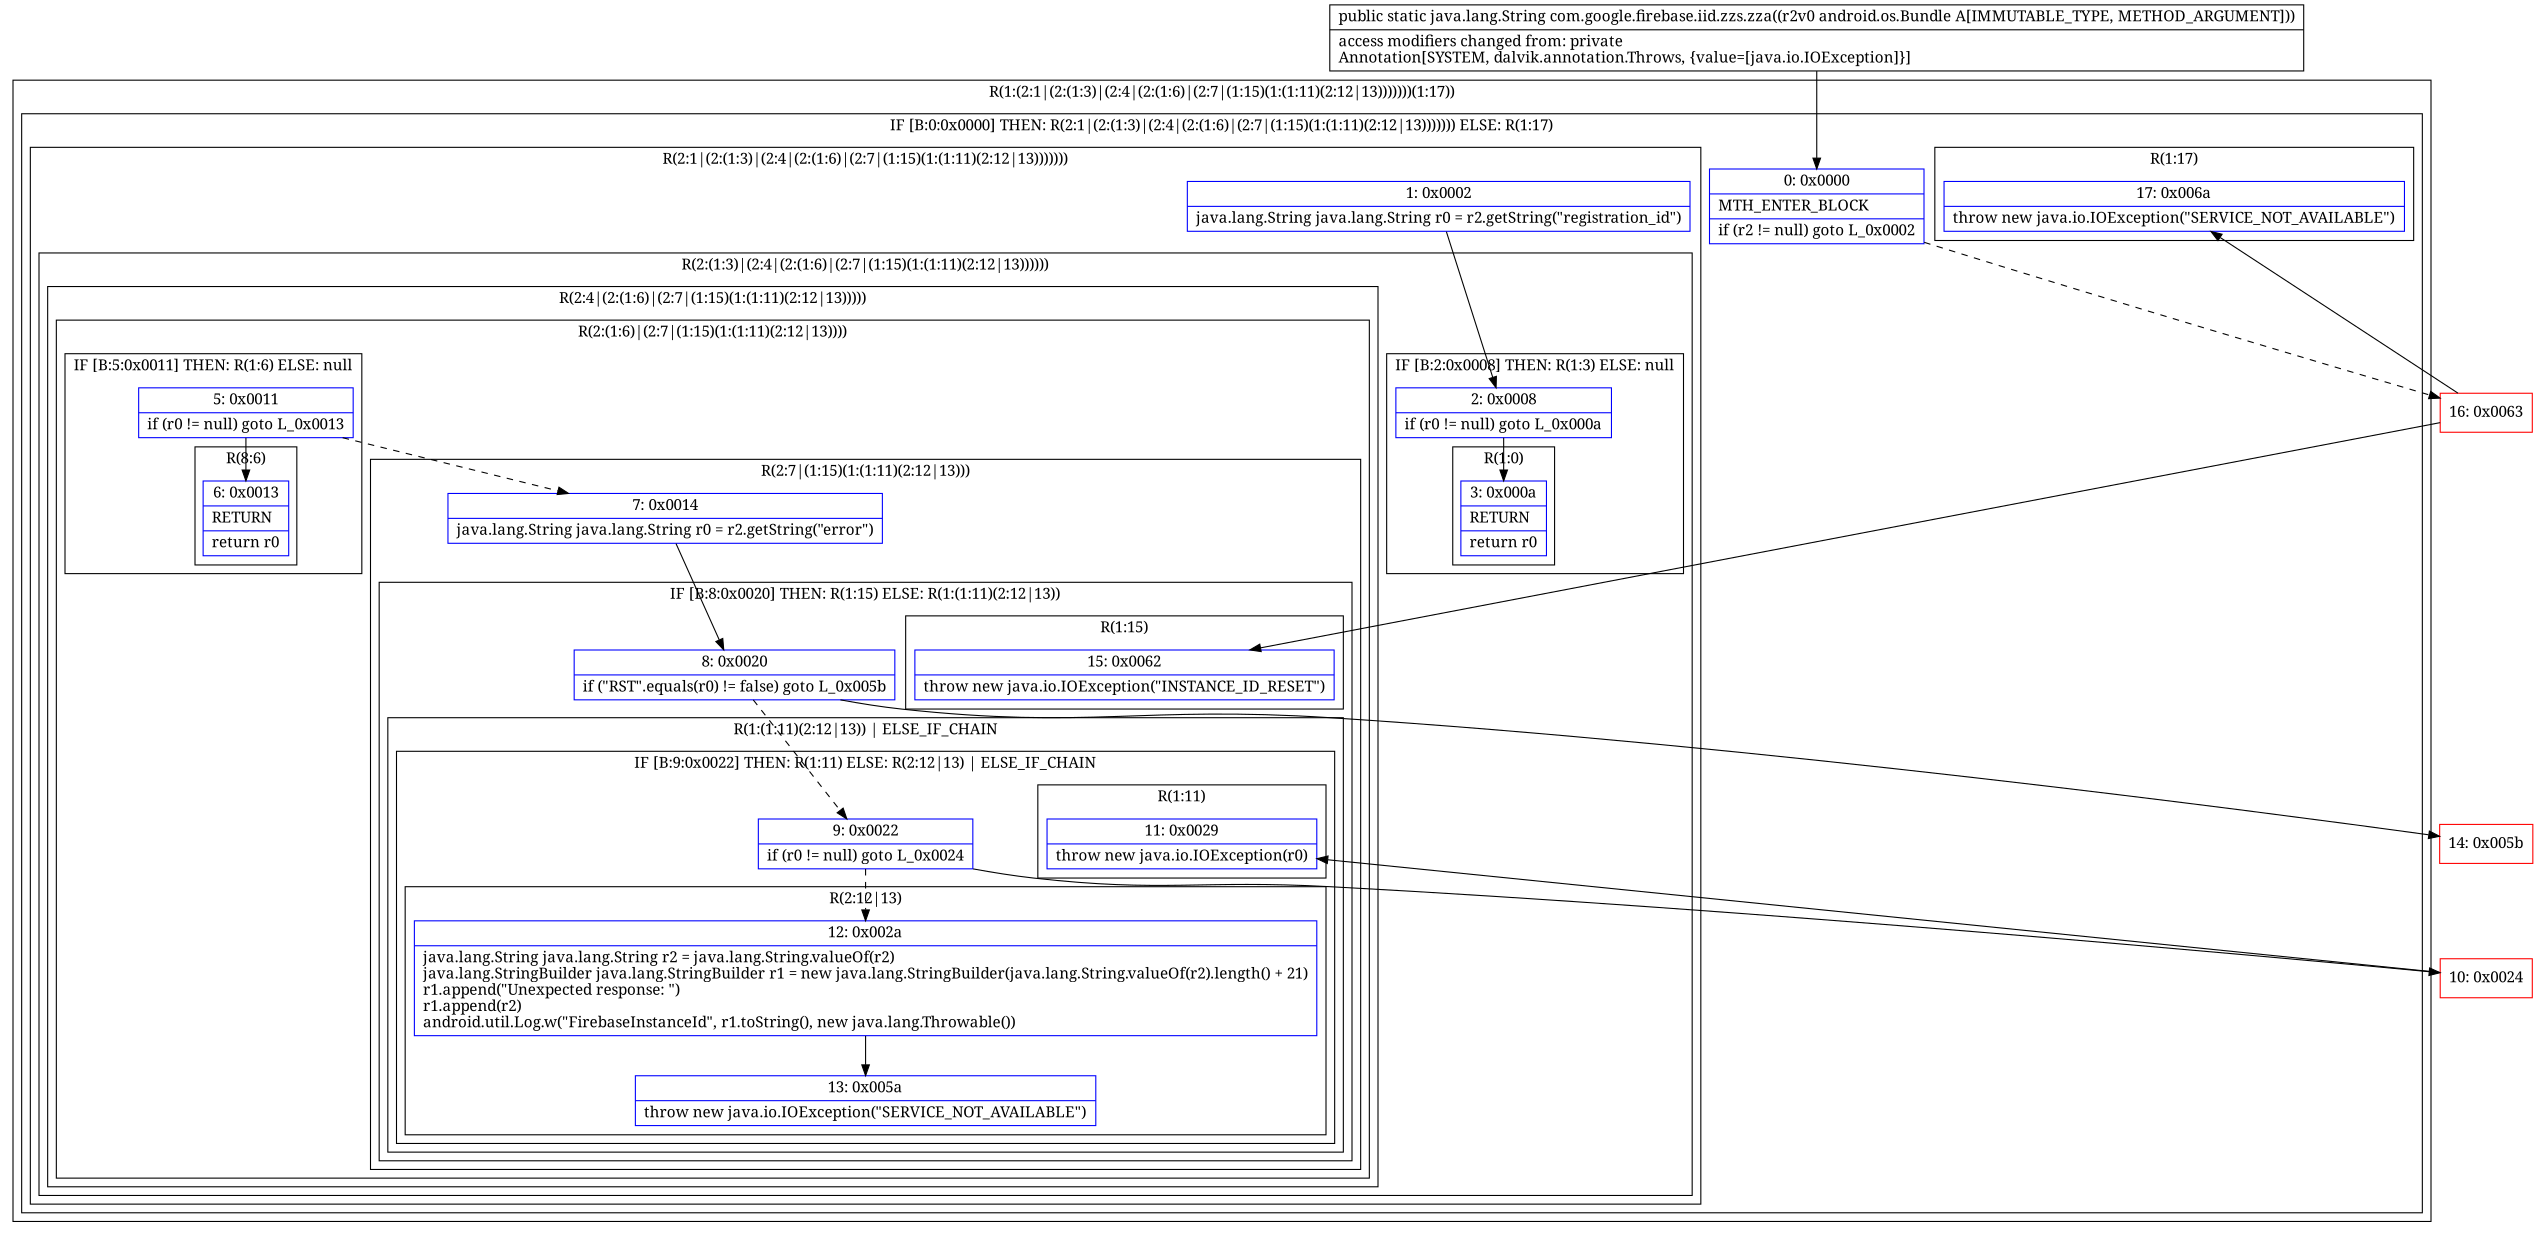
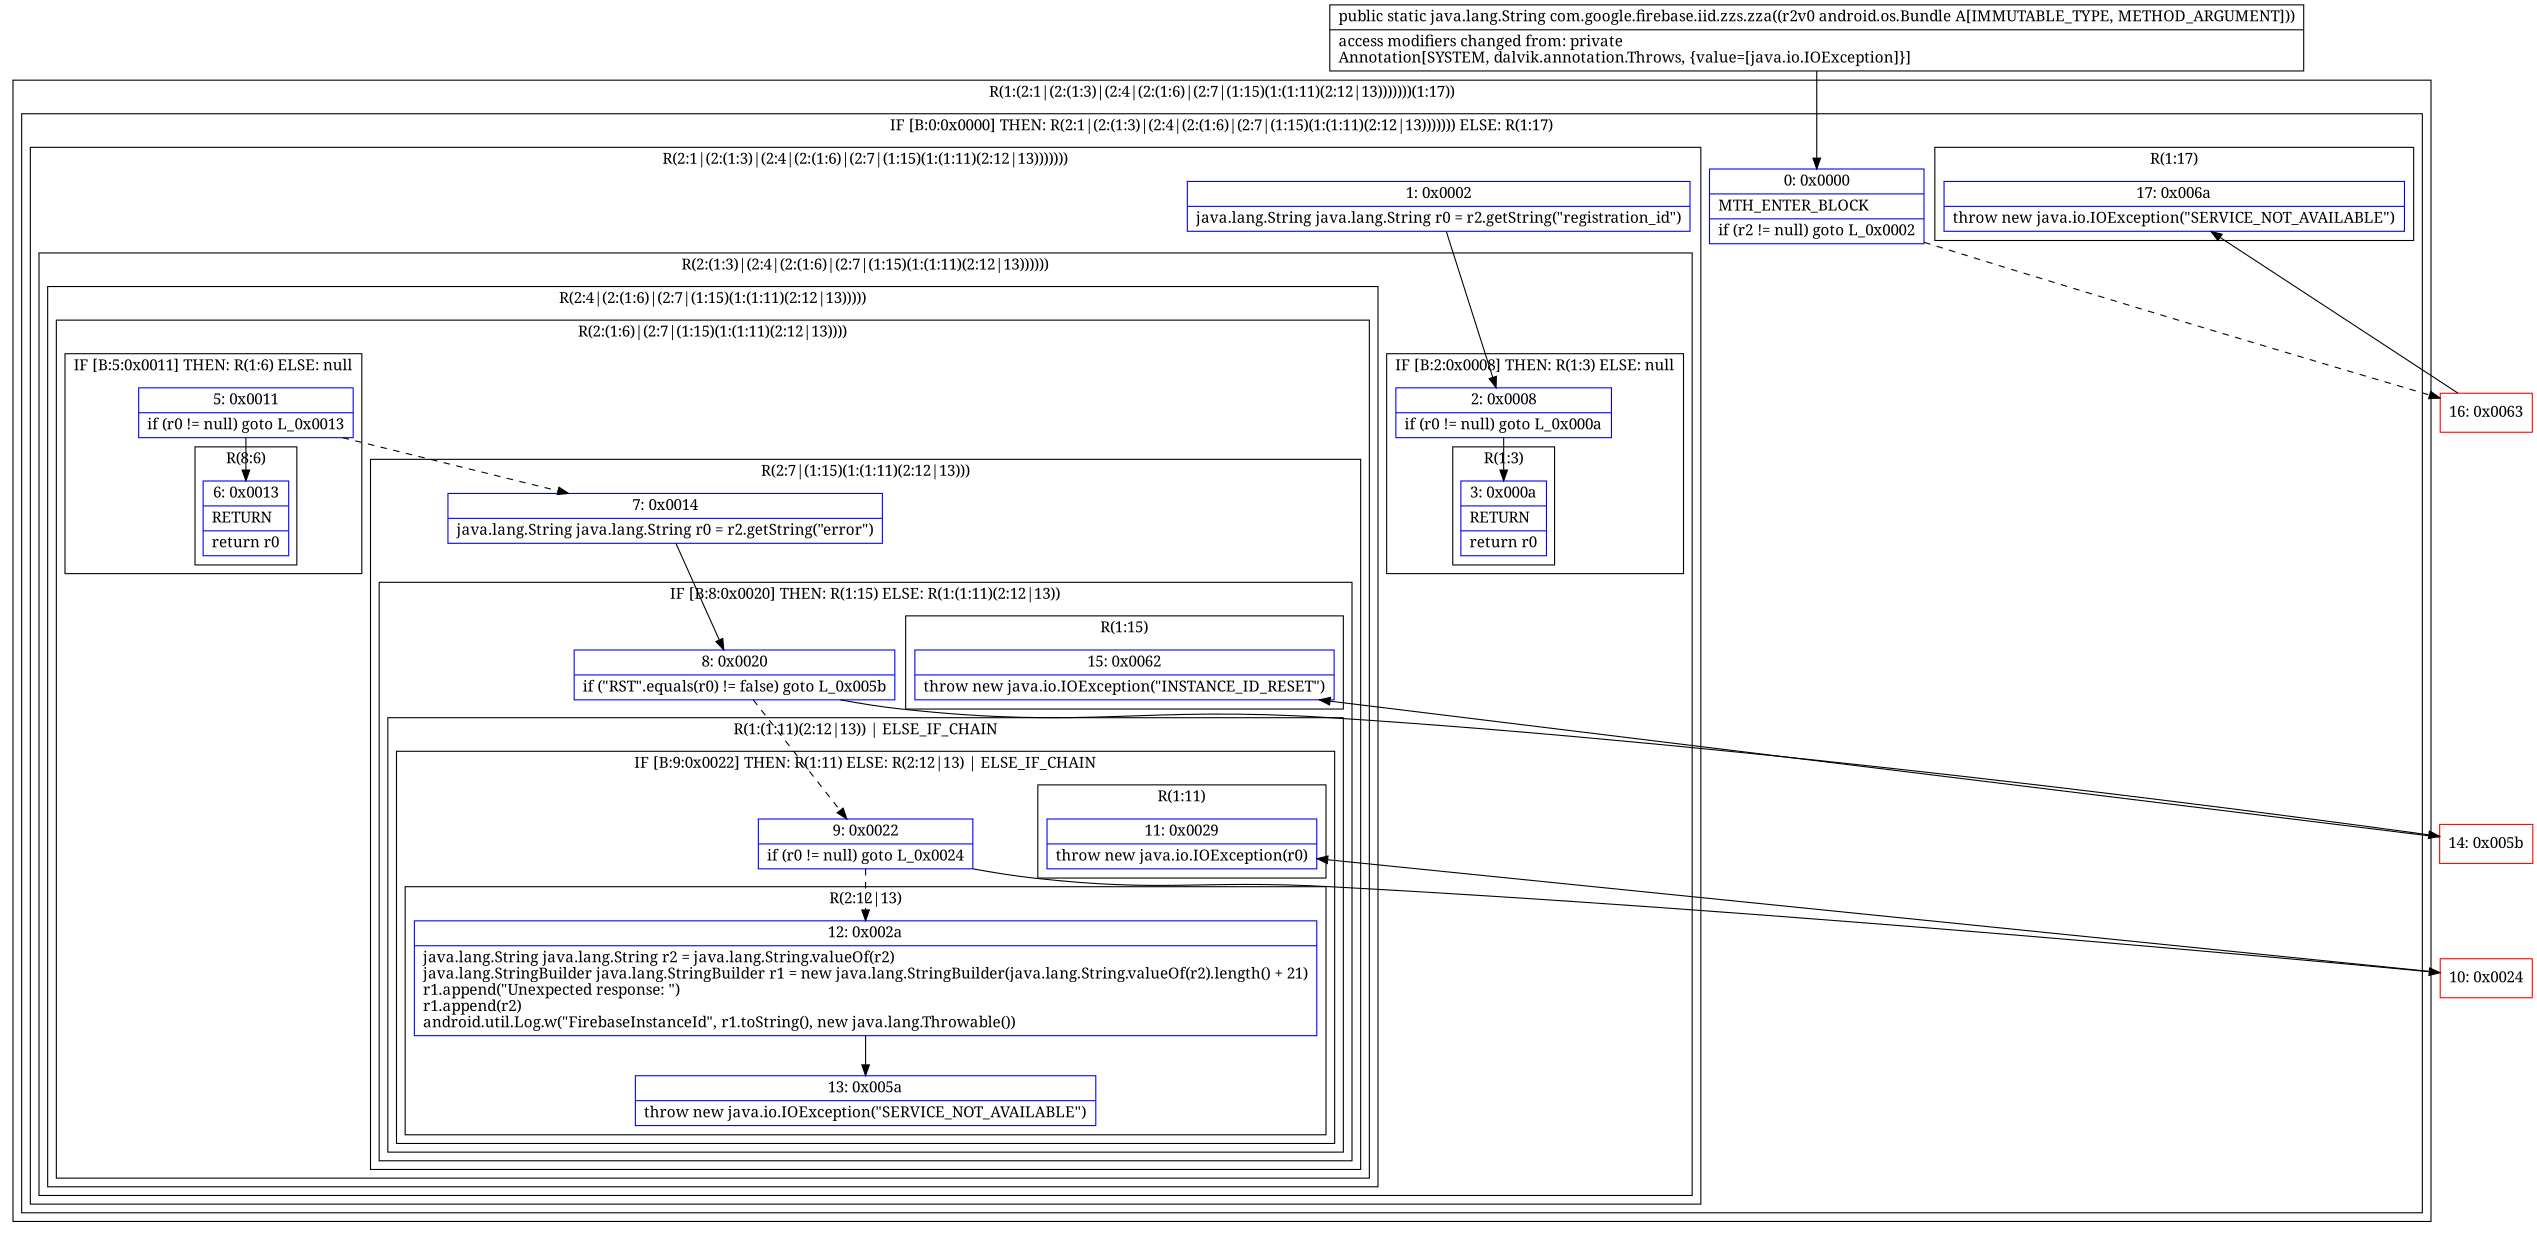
cluster "R(1:0)": label "R(1:0)" -> "R(1:3)"
edge "16: 0x0063" -> "15: 0x0062": now "14: 0x005b" -> "15: 0x0062"
